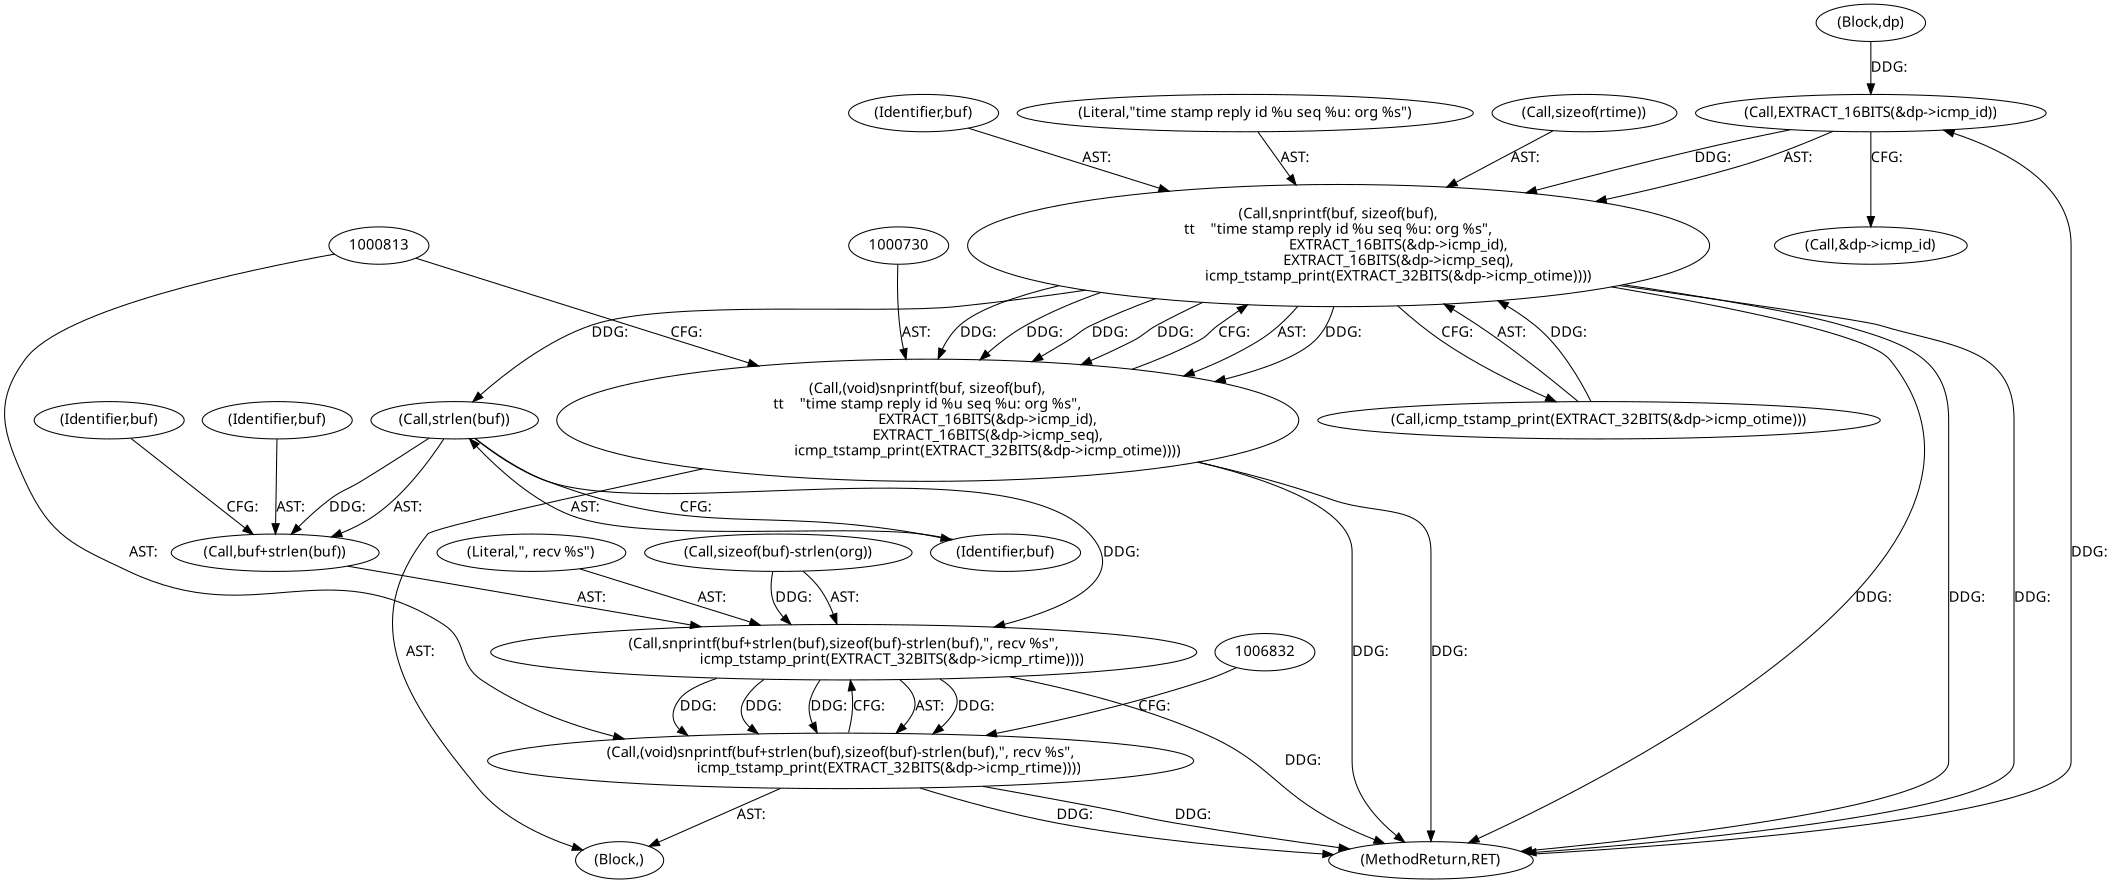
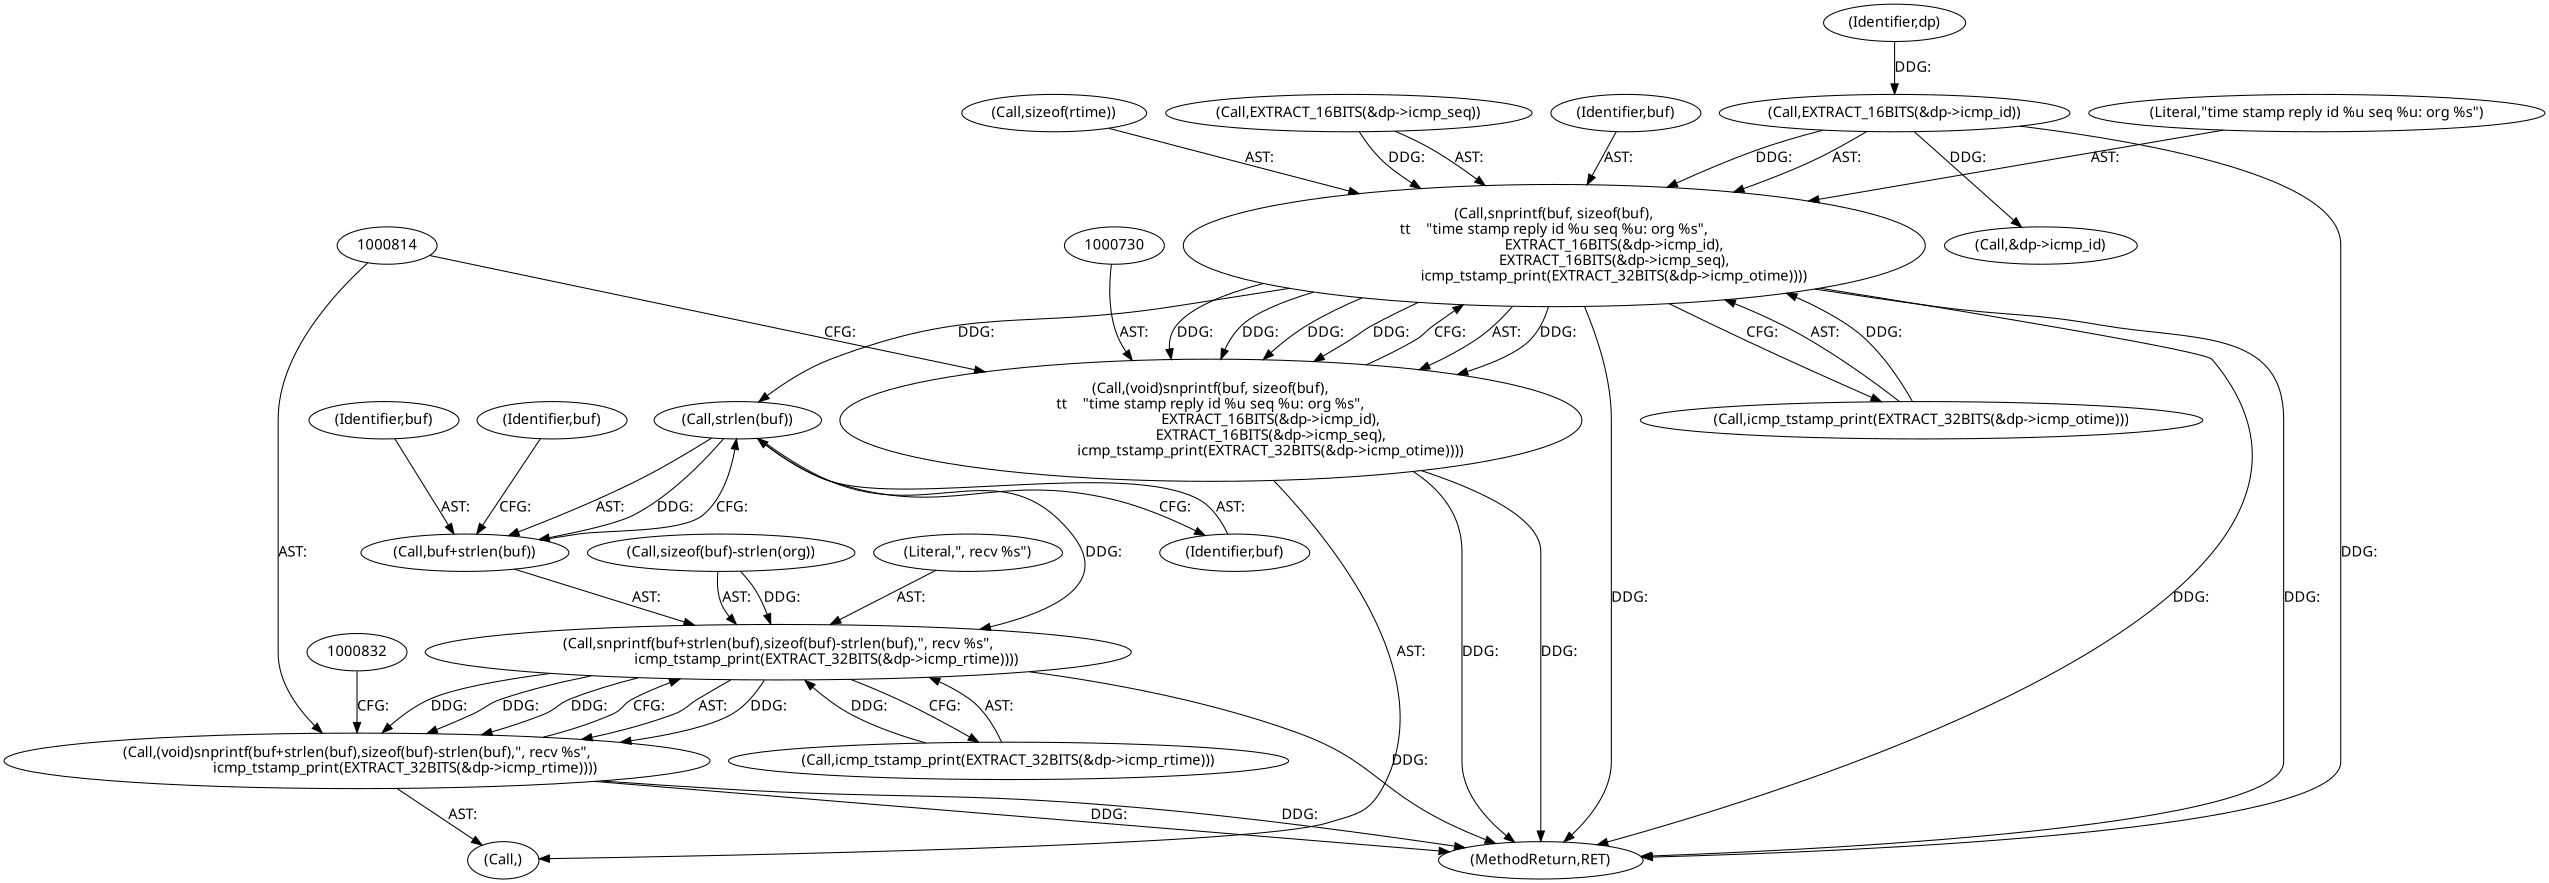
node "(Block,dp)": label "(Block,dp)" -> "(Identifier,dp)"
node "(Call,EXTRACT_16BITS(&dp->icmp_seq))": added
edge "(Call,EXTRACT_16BITS(&dp->icmp_id))" -> "(Call,&dp->icmp_id)": label "CFG: " -> "DDG: "
node "1000813": label "1000813" -> "1000814"
edge "(Call,buf+strlen(buf))" -> "(Call,strlen(buf))": added, label "CFG:"
node "1006832": label "1006832" -> "1000832"
edge "(MethodReturn,RET)" -> "(Call,EXTRACT_16BITS(&dp->icmp_id))": reversed
node "(Call,icmp_tstamp_print(EXTRACT_32BITS(&dp->icmp_rtime)))": added
node "(Block,)": label "(Block,)" -> "(Call,)"
